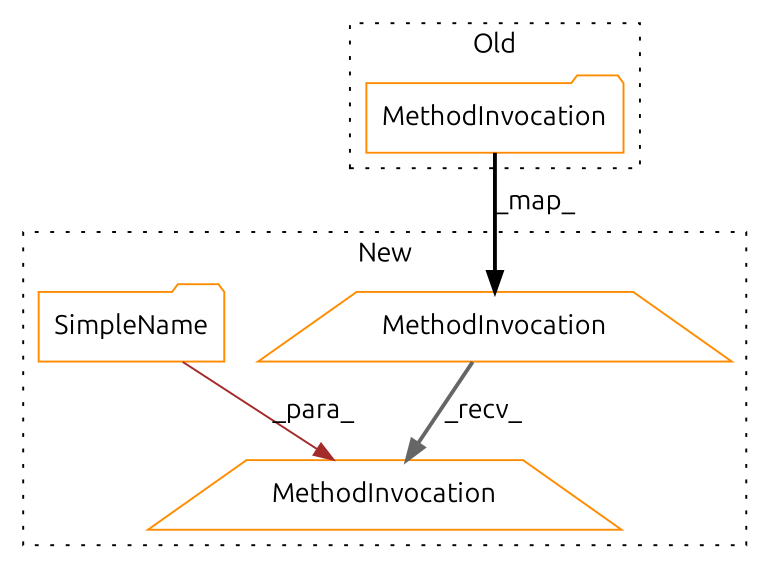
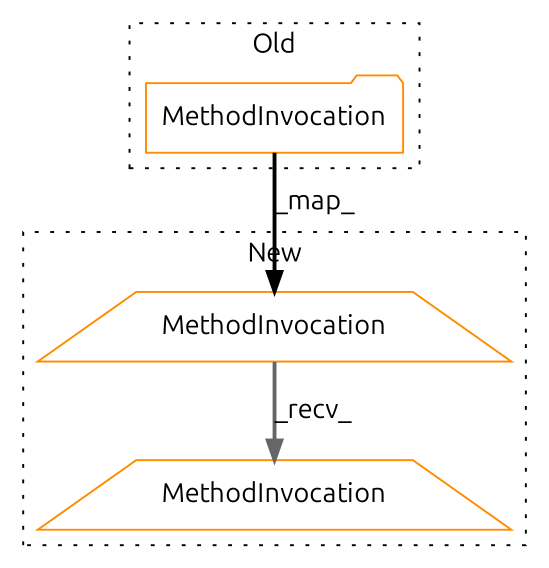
node "SimpleName": removed
